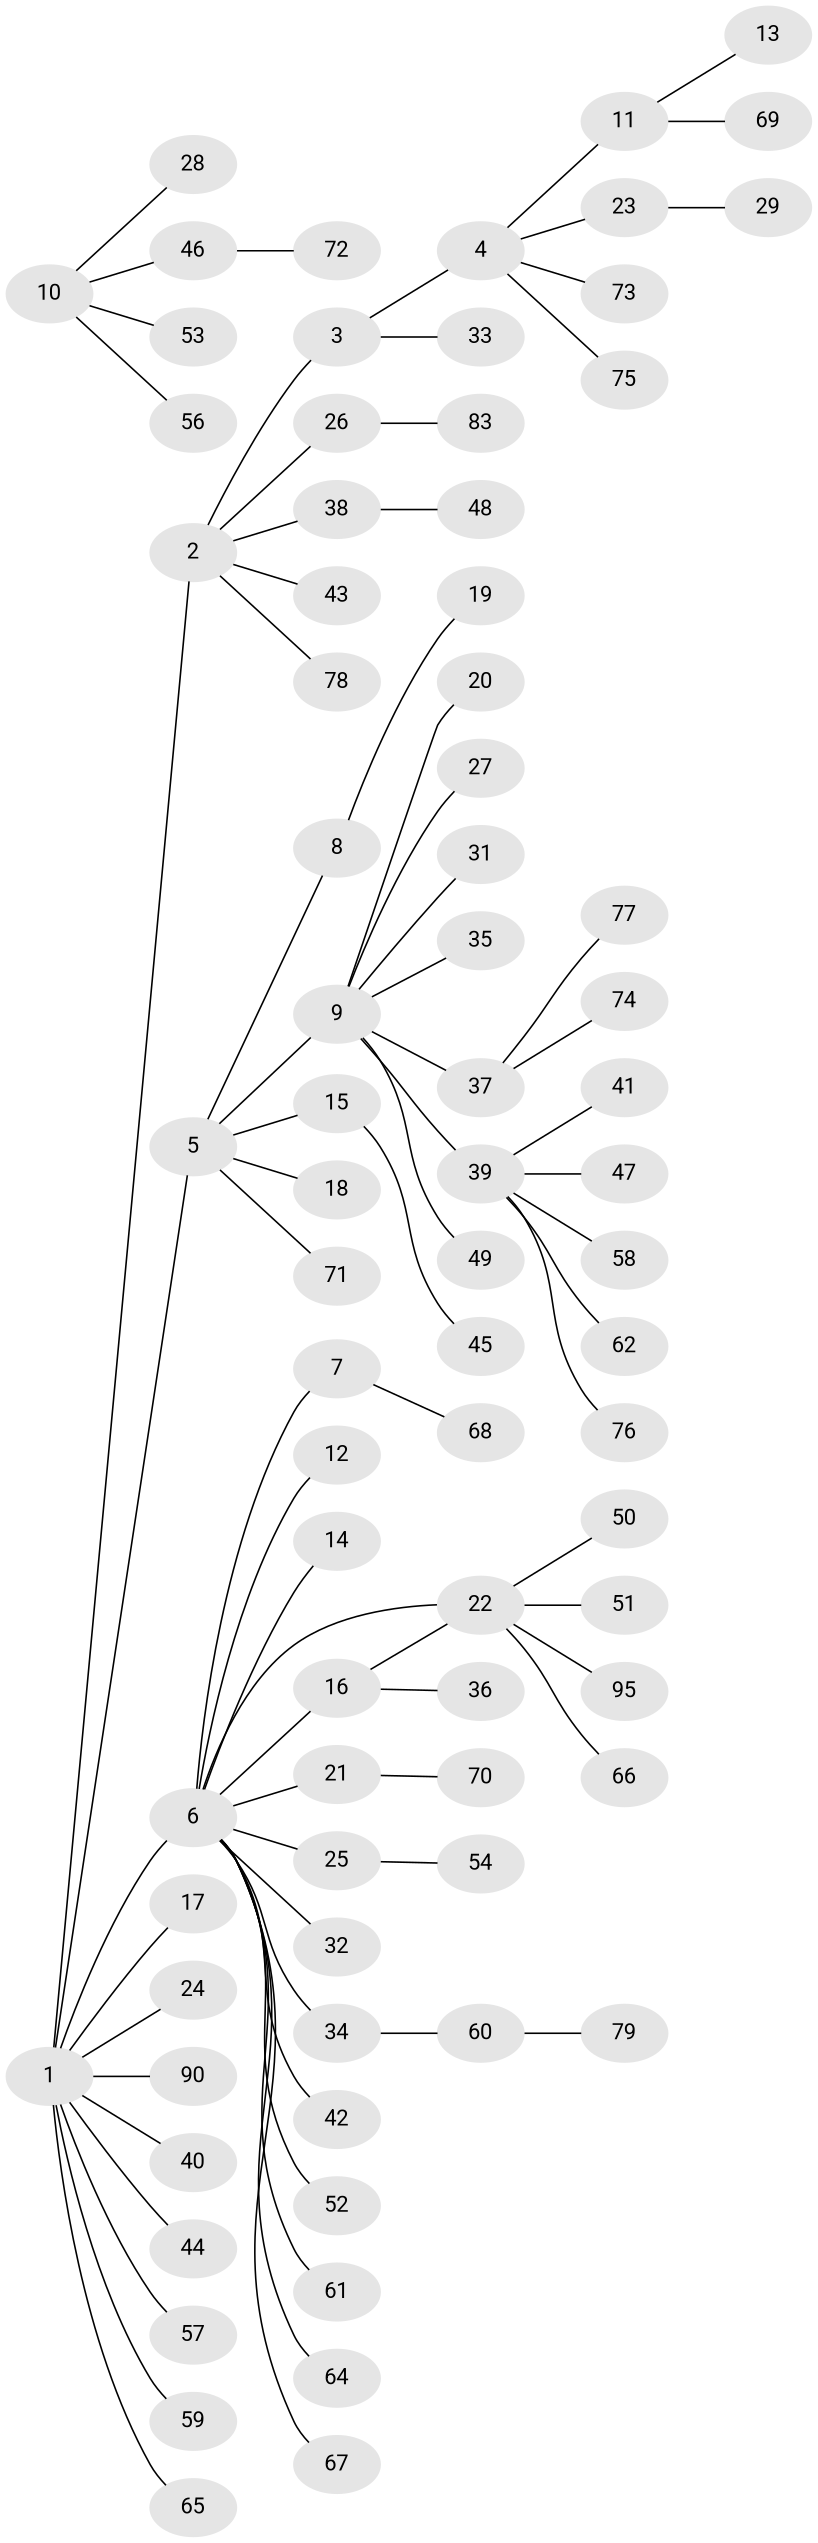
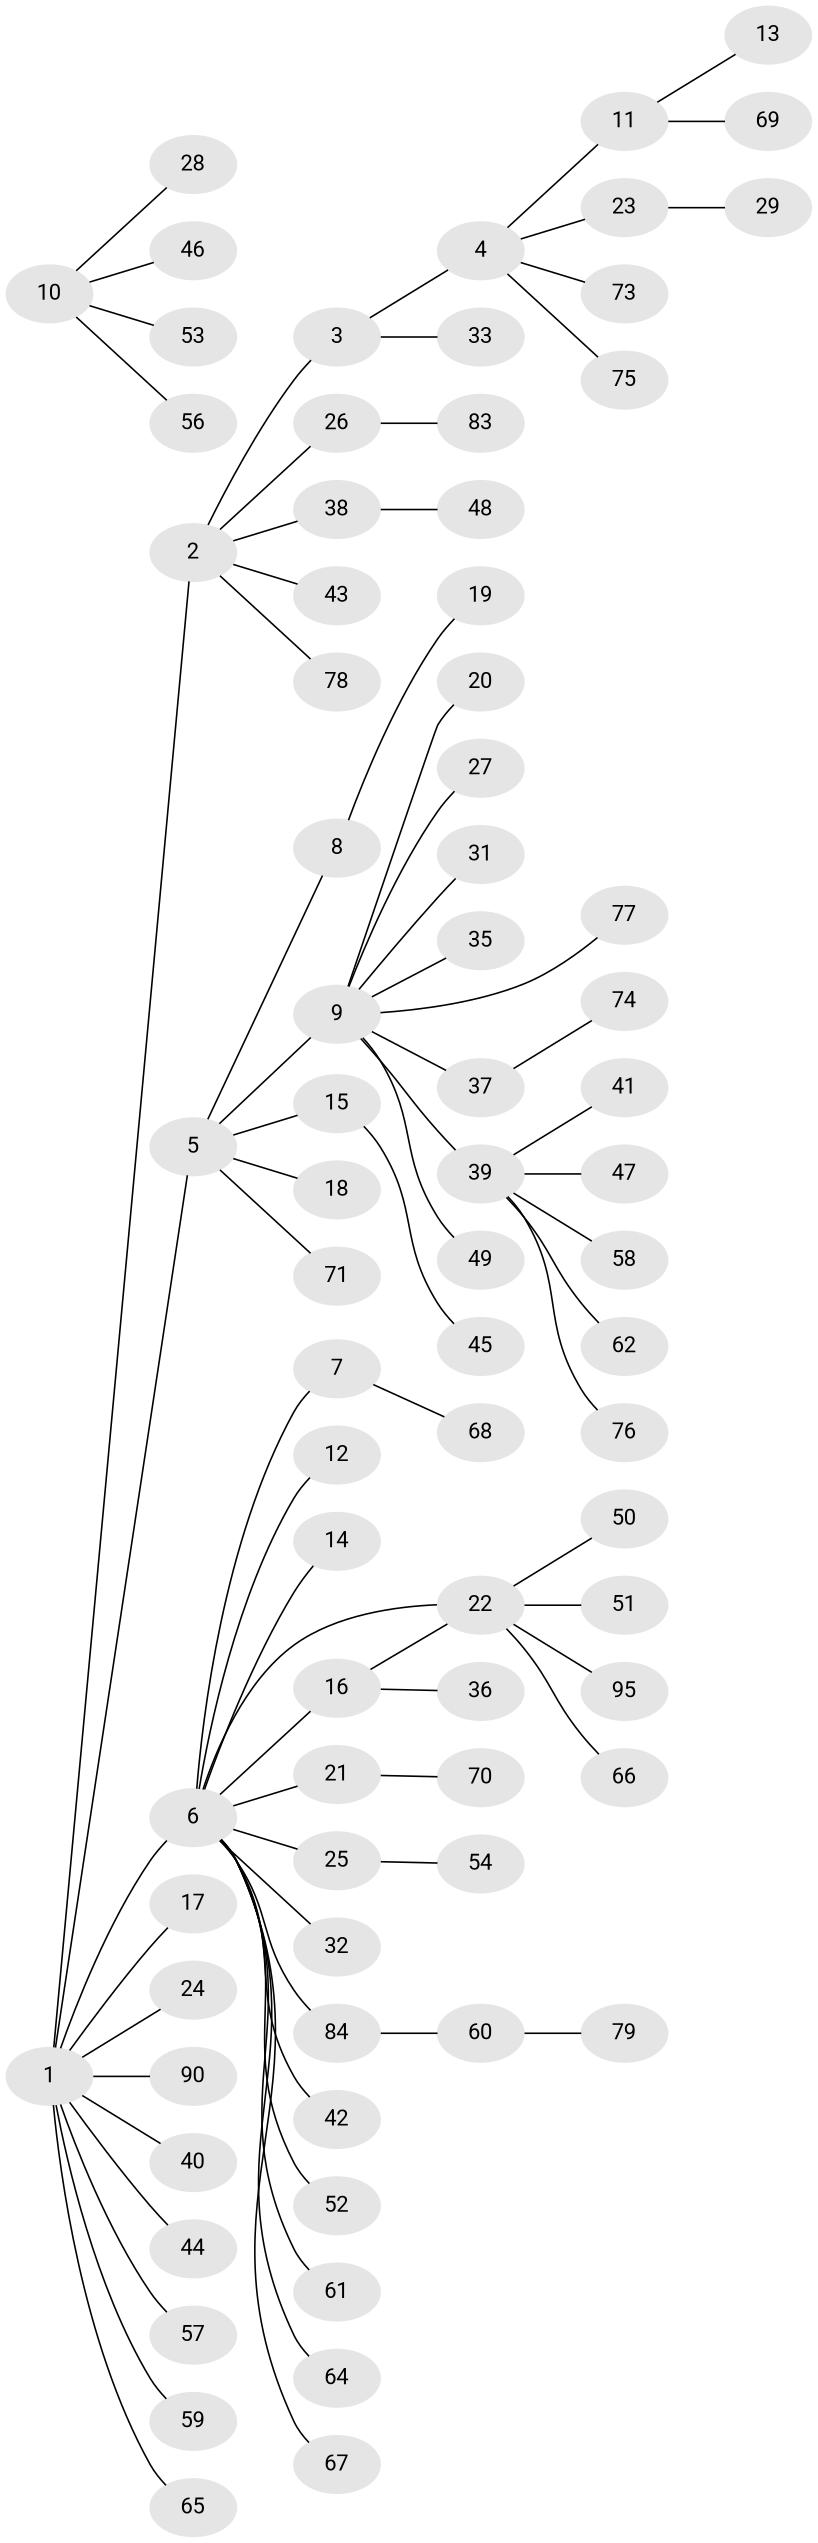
node "72": removed
edge "77" -- "37": now "77" -- "9"
node "34": label "34" -> "84"
